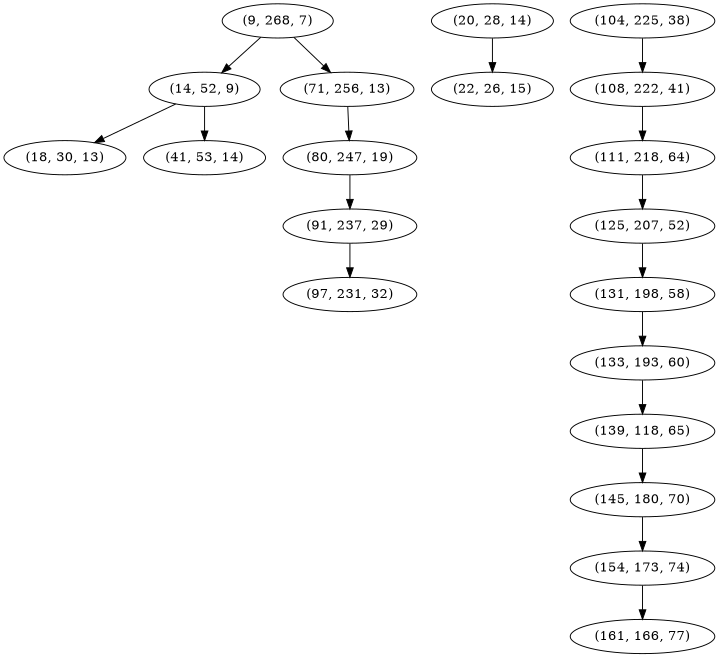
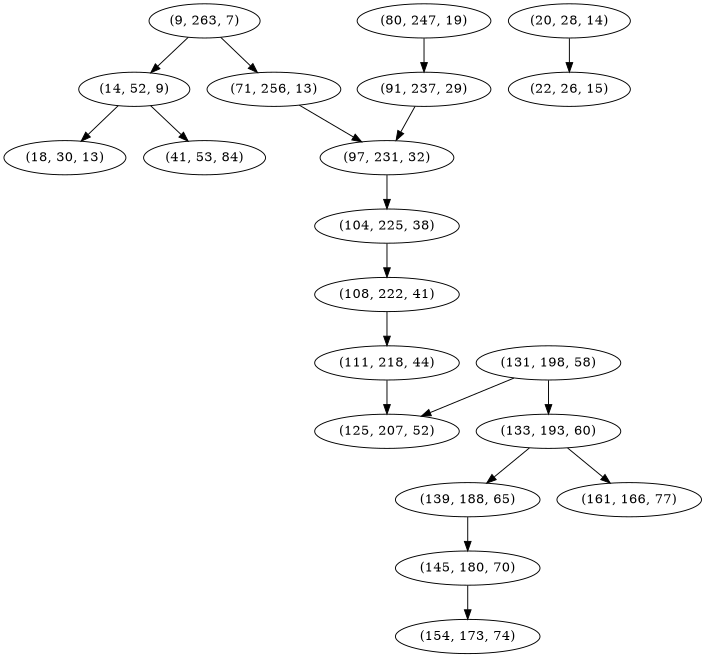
node "(9, 268, 7)": label "(9, 268, 7)" -> "(9, 263, 7)"
edge "(71, 256, 13)" -> "(80, 247, 19)": now "(71, 256, 13)" -> "(97, 231, 32)"
node "(41, 53, 14)": label "(41, 53, 14)" -> "(41, 53, 84)"
node "(111, 218, 64)": label "(111, 218, 64)" -> "(111, 218, 44)"
edge "(97, 231, 32)" -> "(104, 225, 38)": added
edge "(125, 207, 52)" -> "(131, 198, 58)": reversed
node "(139, 118, 65)": label "(139, 118, 65)" -> "(139, 188, 65)"
edge "(154, 173, 74)" -> "(161, 166, 77)": now "(133, 193, 60)" -> "(161, 166, 77)"
